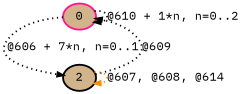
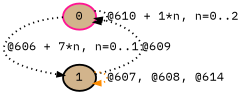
node "2": label "2" -> "1"
